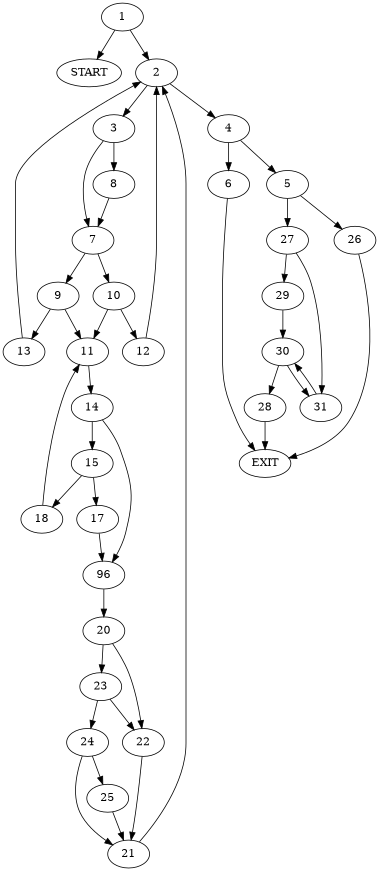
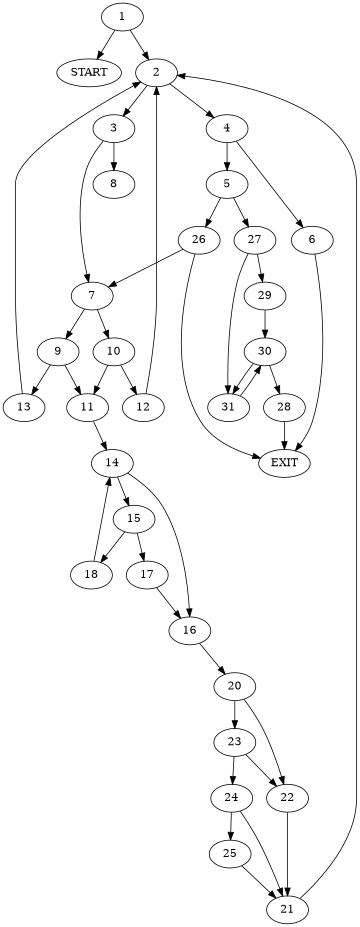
edge "8" -> "7": now "26" -> "7"
edge "18" -> "11": now "18" -> "14"
node "96": label "96" -> "16"
